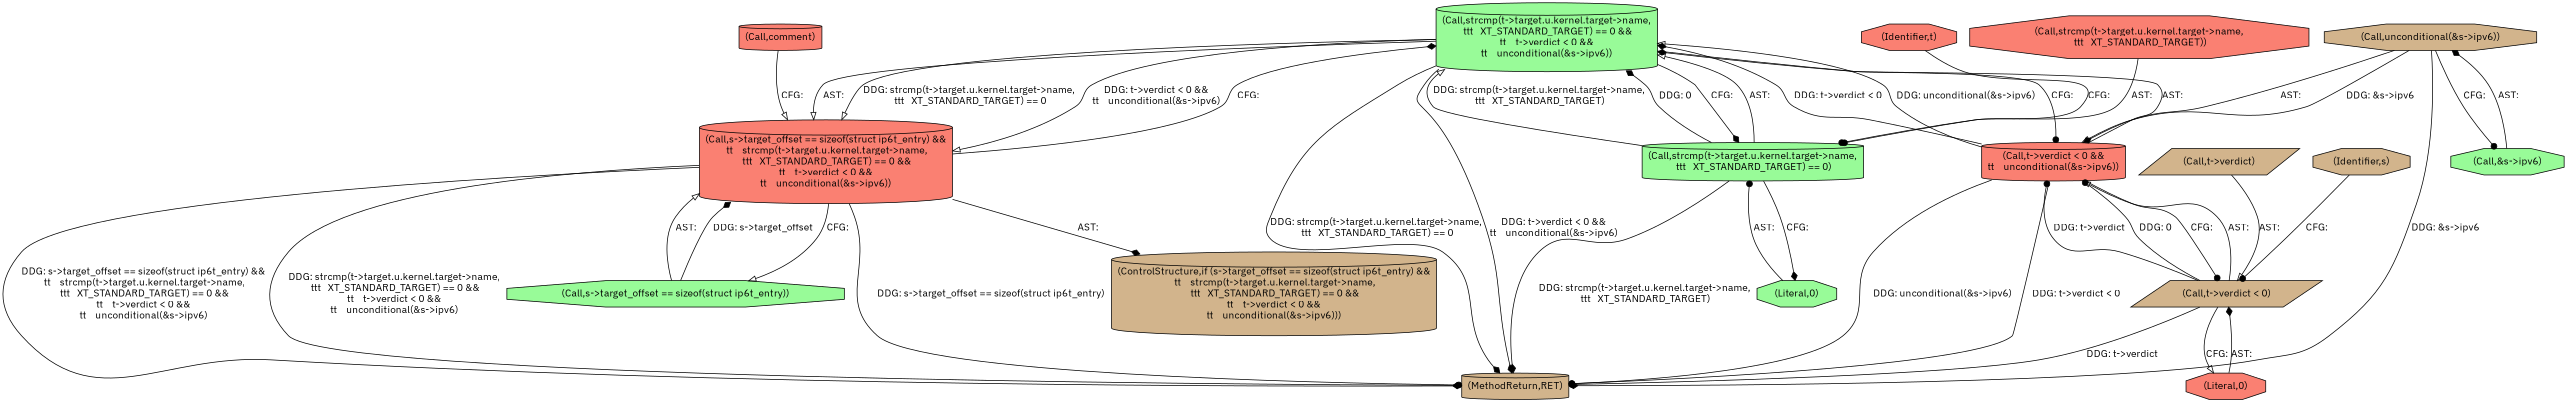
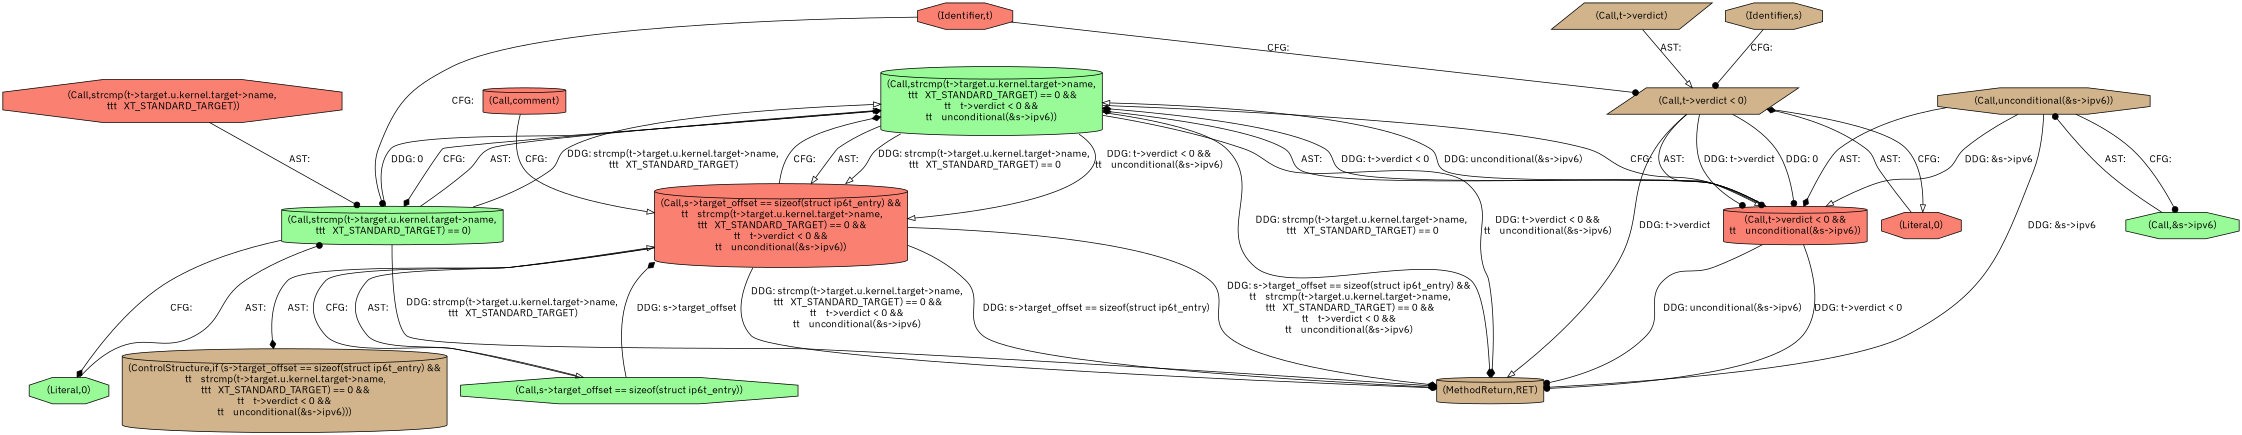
edge "(Call,&s->ipv6)" -> "(Call,unconditional(&s->ipv6))": arrowhead diamond -> dot
edge "(Call,t->verdict < 0 && tt    unconditional(&s->ipv6))" -> "(Call,t->verdict < 0)": now "(Identifier,t)" -> "(Call,t->verdict < 0)"
edge "(Call,t->verdict < 0)" -> "(MethodReturn,RET)": arrowhead dot -> onormal
edge "(Call,unconditional(&s->ipv6))" -> "(MethodReturn,RET)": arrowhead diamond -> dot
